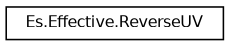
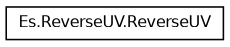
node "Es.Effective.ReverseUV": label "Es.Effective.ReverseUV" -> "Es.ReverseUV.ReverseUV"
